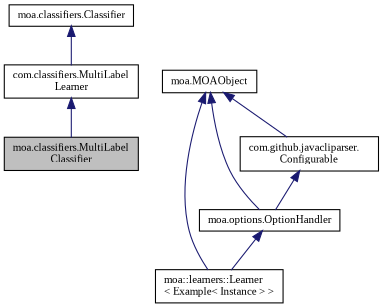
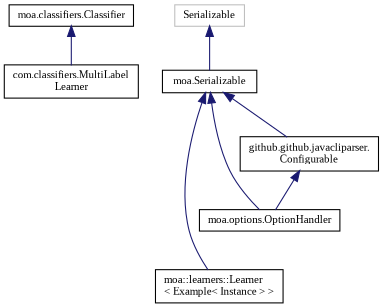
node "Serializable": added
node "moa.MOAObject": label "moa.MOAObject" -> "moa.Serializable"
node "moa.classifiers.MultiLabel Classifier": removed
node "com.github.javacliparser. Configurable": label "com.github.javacliparser. Configurable" -> "github.github.javacliparser. Configurable"
edge "moa::learners::Learner < Example< Instance > >" -> "moa.options.OptionHandler": removed
